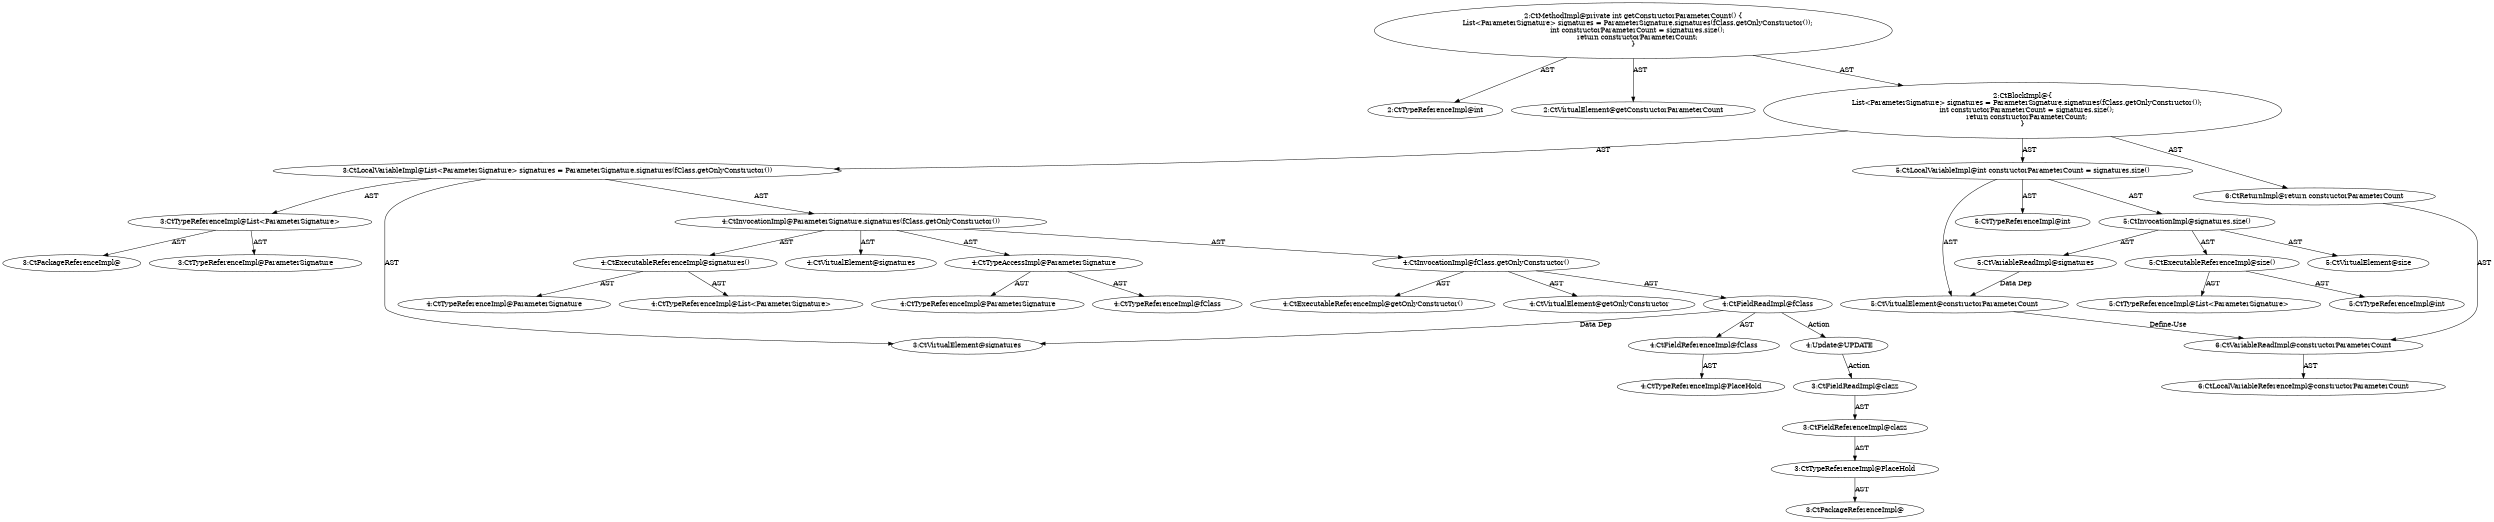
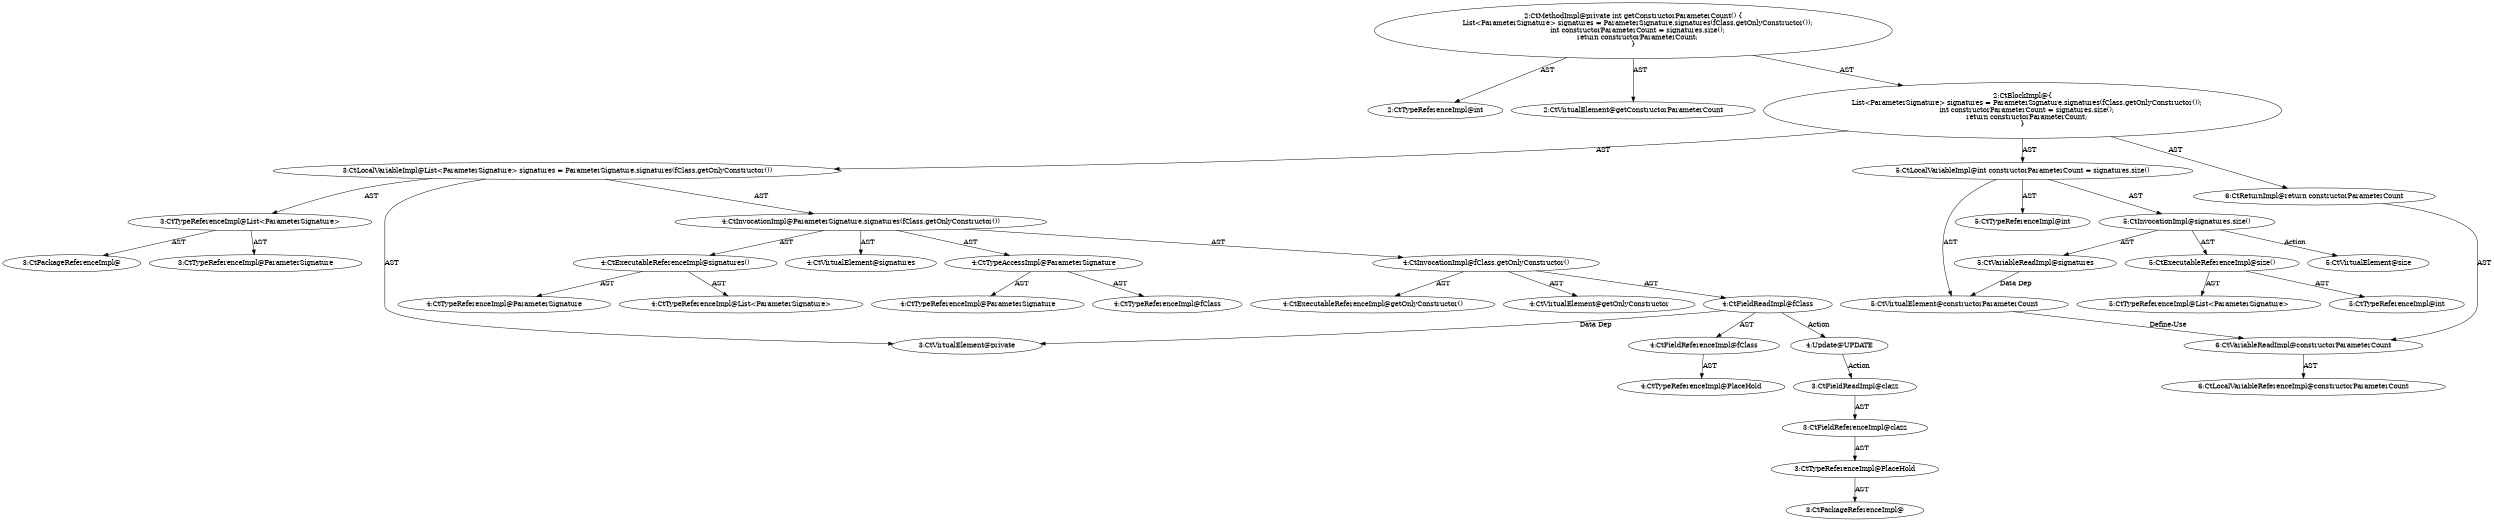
edge "5:CtInvocationImpl@signatures.size()" -> "5:CtVirtualElement@size": label "AST" -> "Action"
node "3:CtVirtualElement@signatures": label "3:CtVirtualElement@signatures" -> "3:CtVirtualElement@private"
